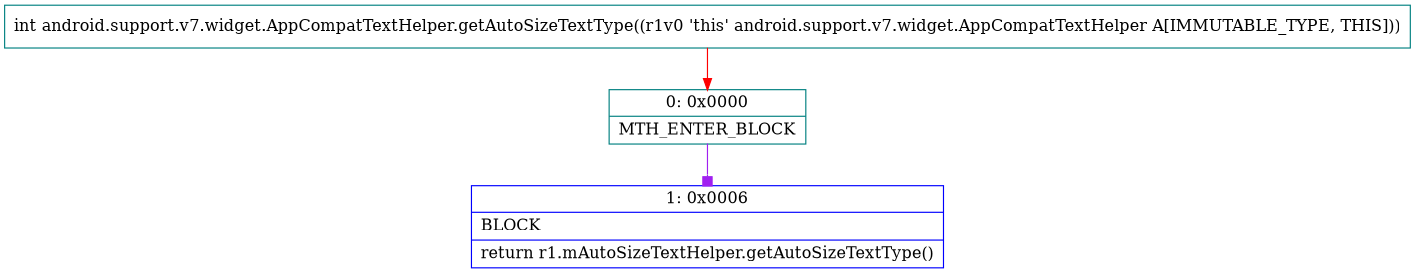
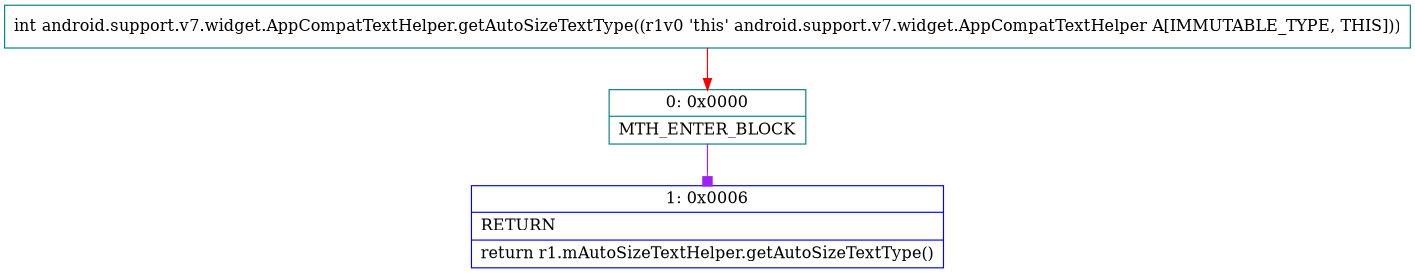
node "1: 0x0006": text "BLOCK" -> "RETURN"
